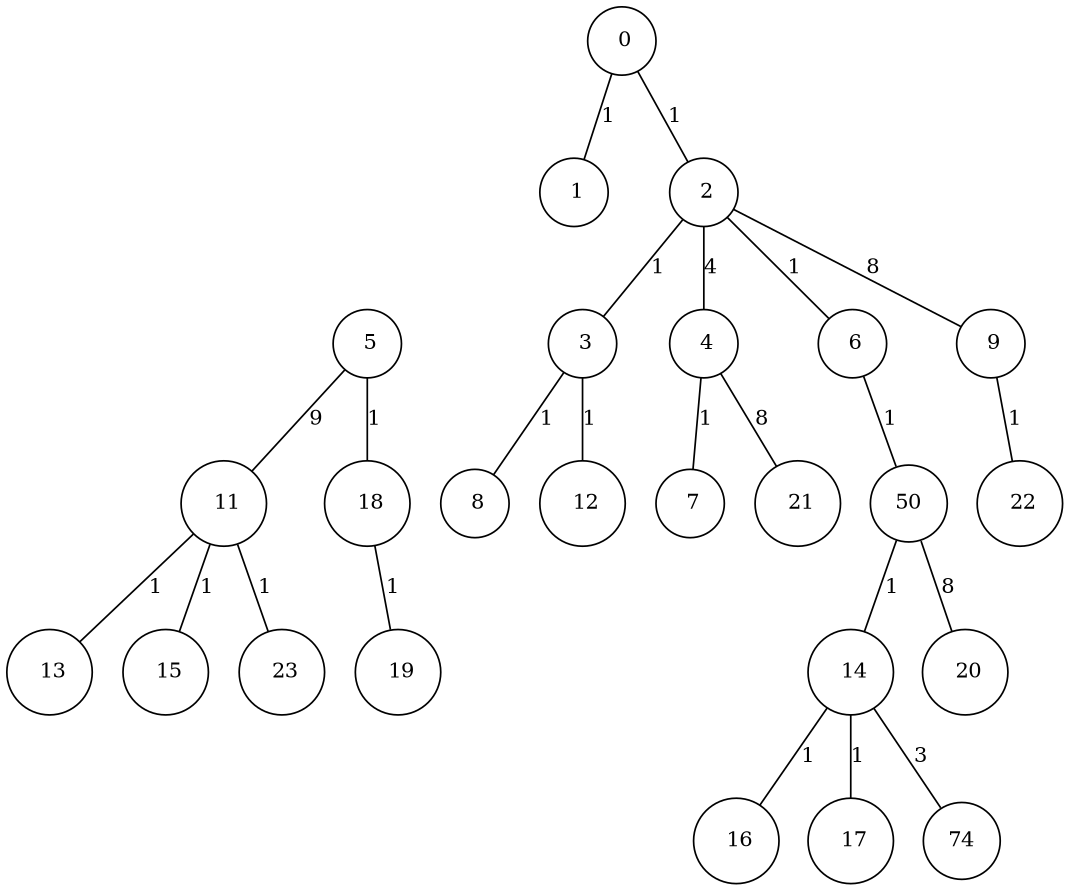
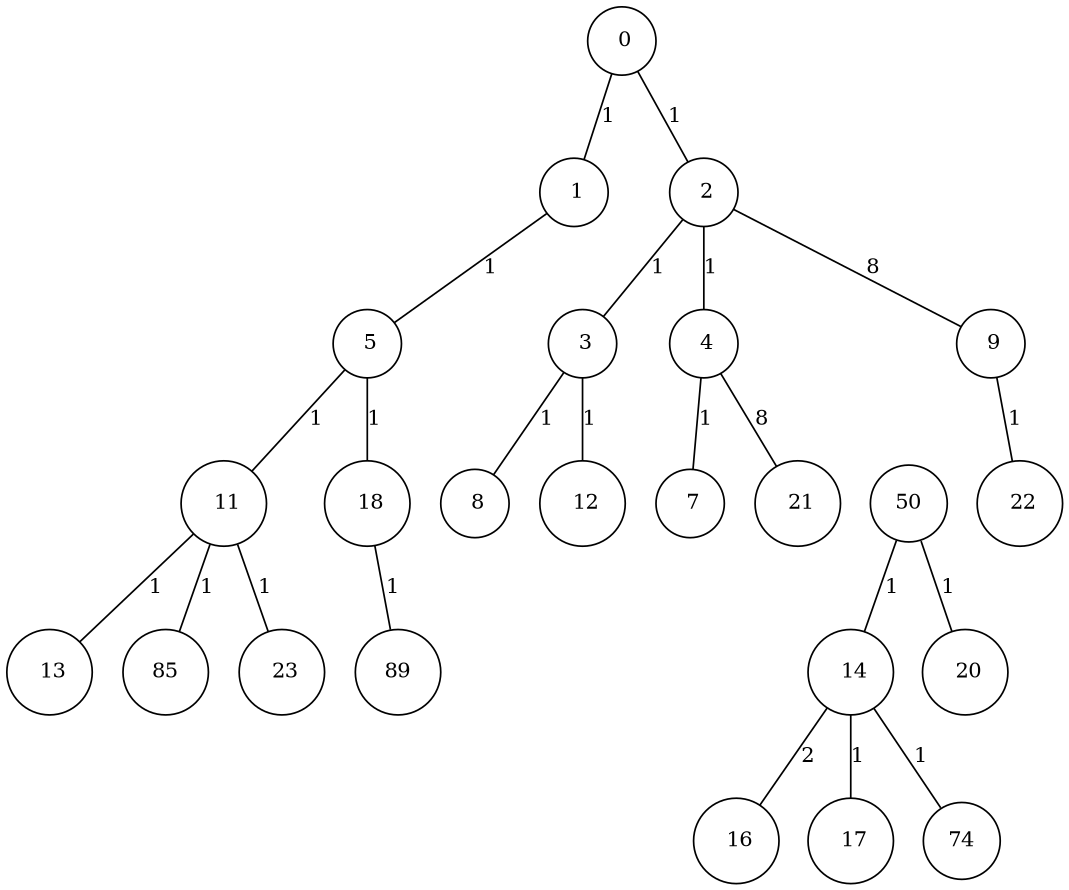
edge "1" -- "5": added, label "1"
edge "2" -- "4": label "4" -> "1"
node "6": removed
edge "5" -- "11": label "9" -> "1"
edge "50" -- "20": label "8" -> "1"
node "15": label "15" -> "85"
node "19": label "19" -> "89"
edge "14" -- "16": label "1" -> "2"
edge "14" -- "74": label "3" -> "1"
